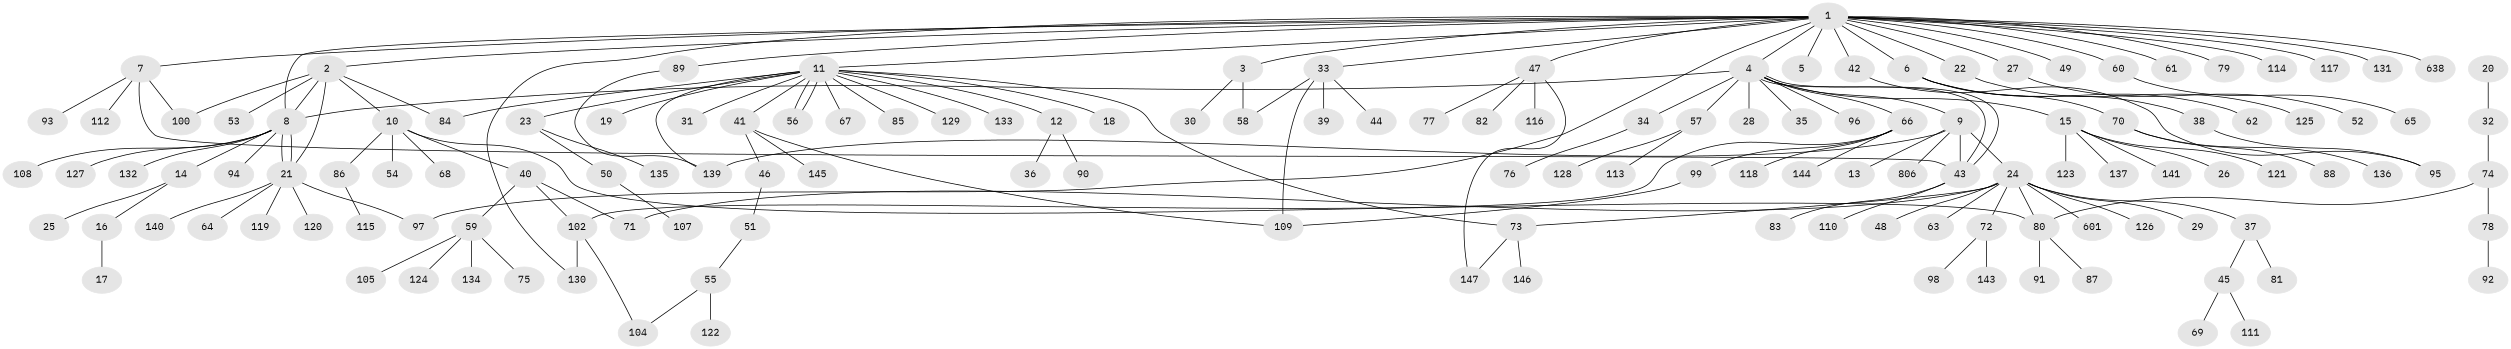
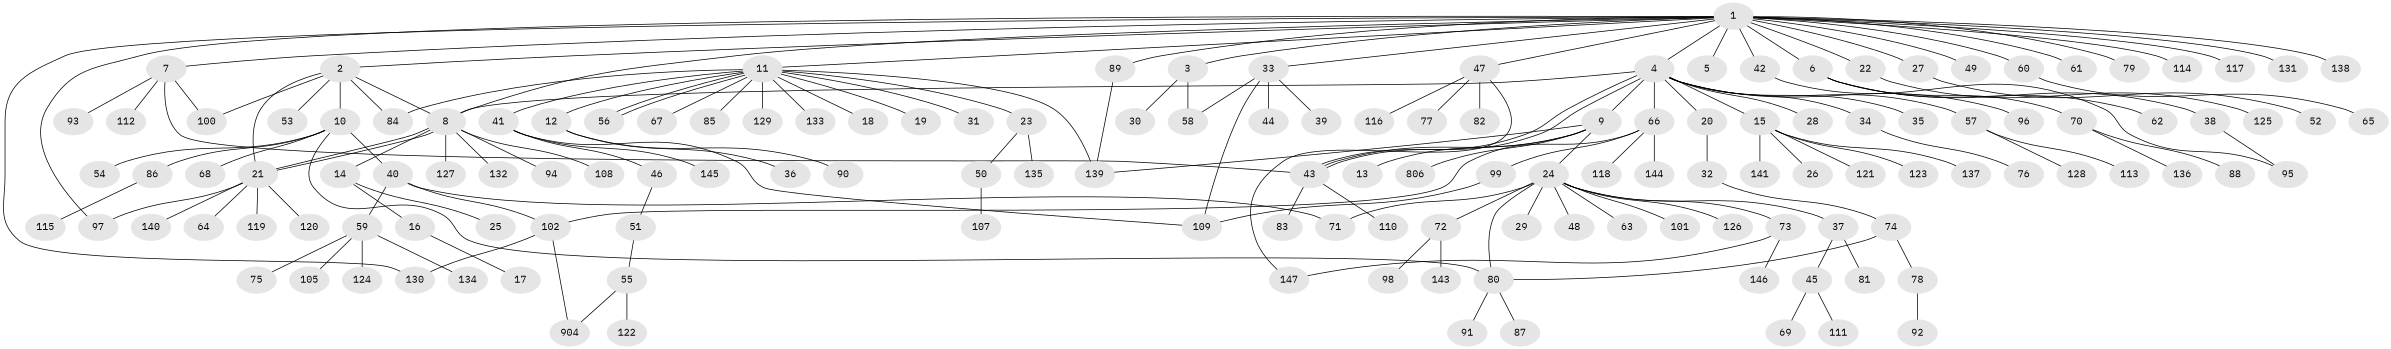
node "638": label "638" -> "138"
edge "4" -- "20": added
edge "11" -- "73": removed
node "601": label "601" -> "101"
node "104": label "104" -> "904"
